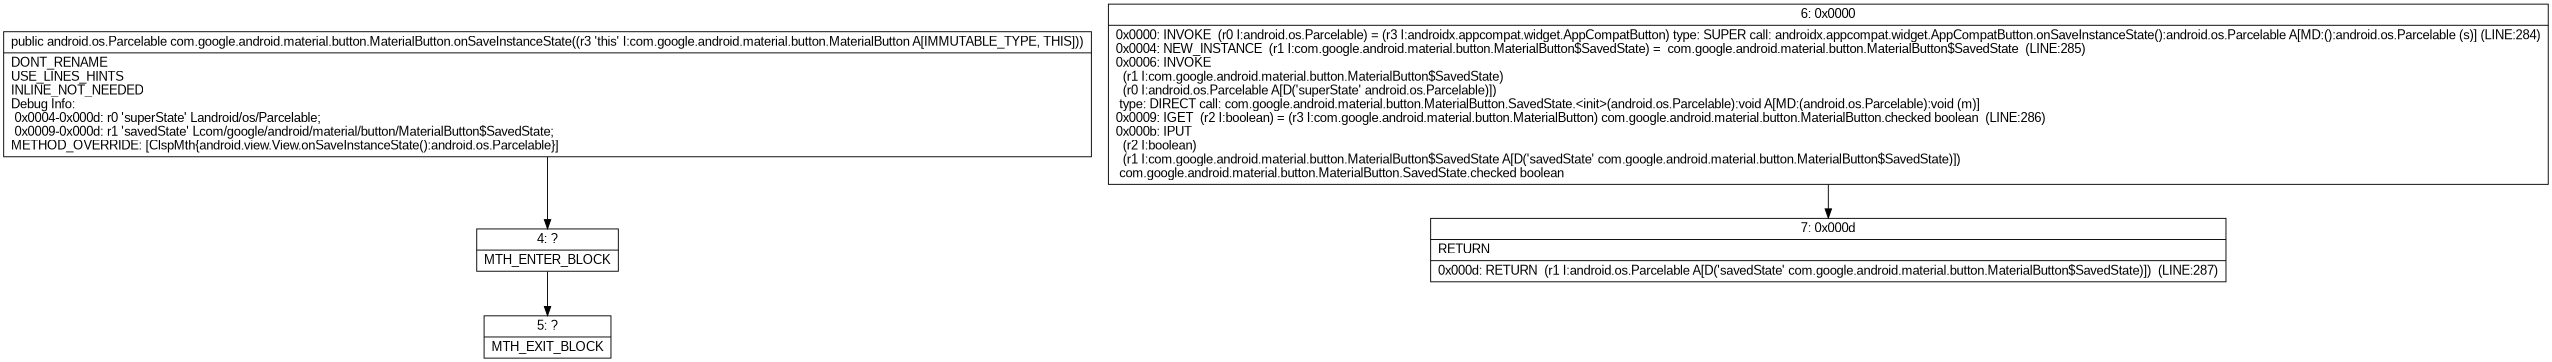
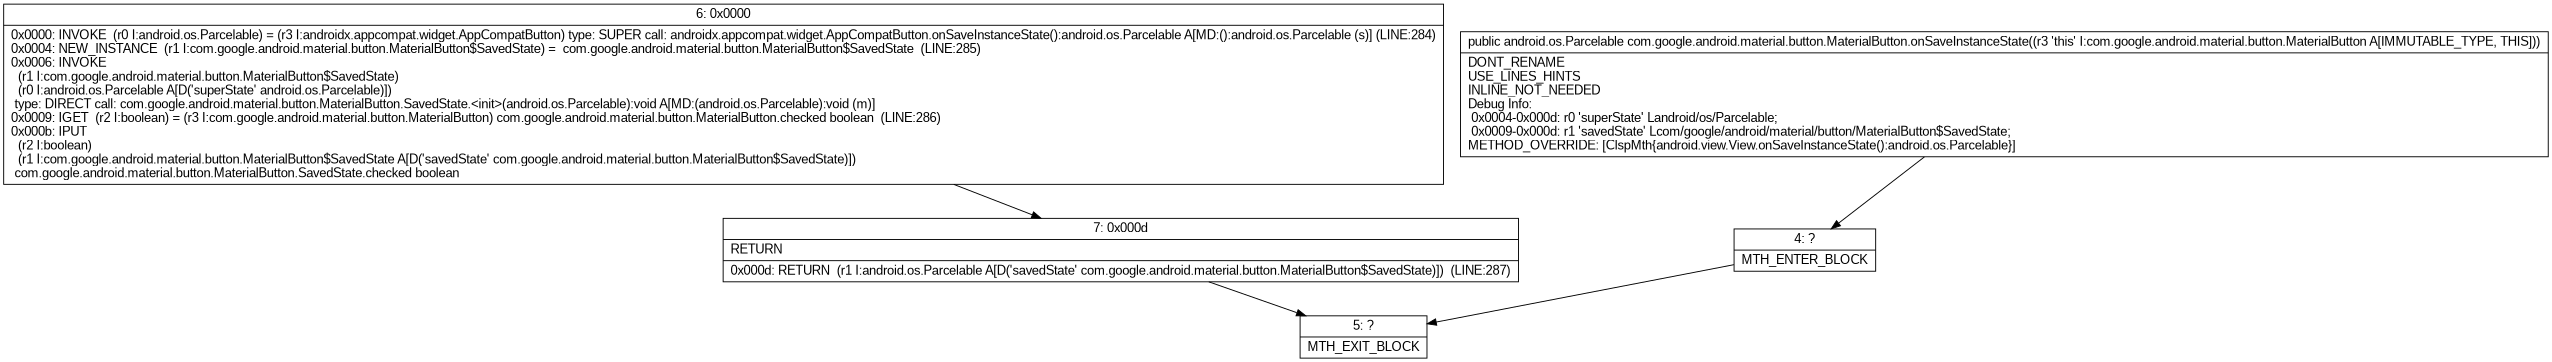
edge "7: 0x000d" -> "5: ?": added
